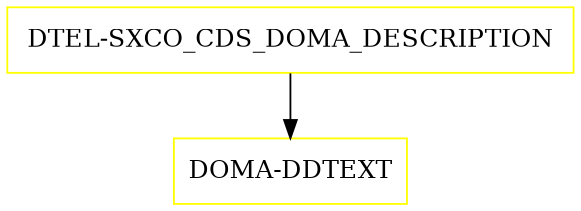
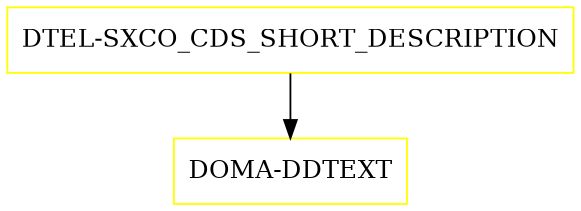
node "DTEL-SXCO_CDS_DOMA_DESCRIPTION": label "DTEL-SXCO_CDS_DOMA_DESCRIPTION" -> "DTEL-SXCO_CDS_SHORT_DESCRIPTION"
